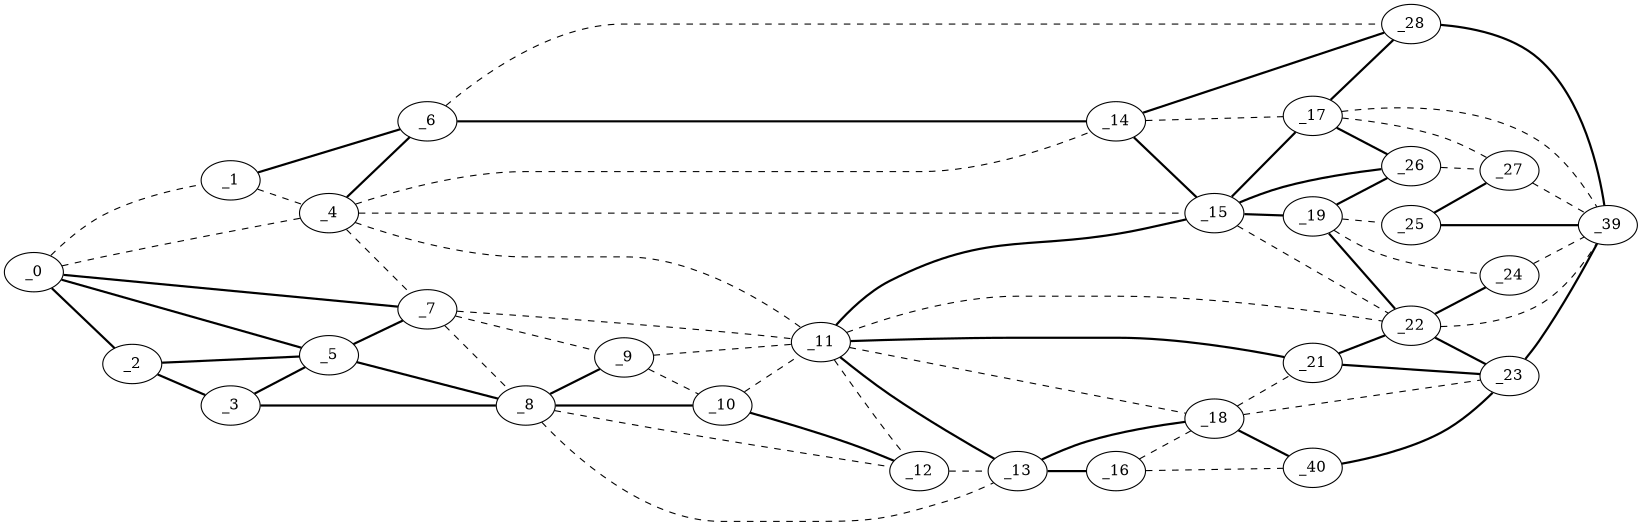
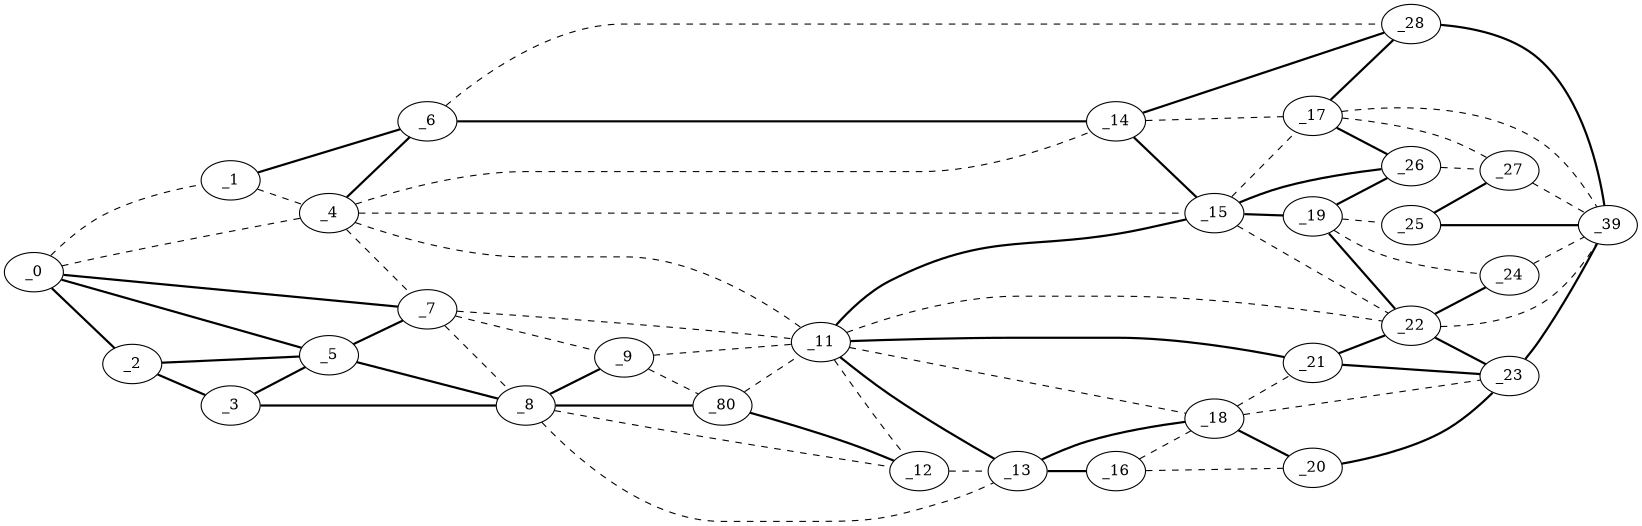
edge "_17" -- "_15": style bold -> dashed
node "_10": label "_10" -> "_80"
node "_40": label "_40" -> "_20"
